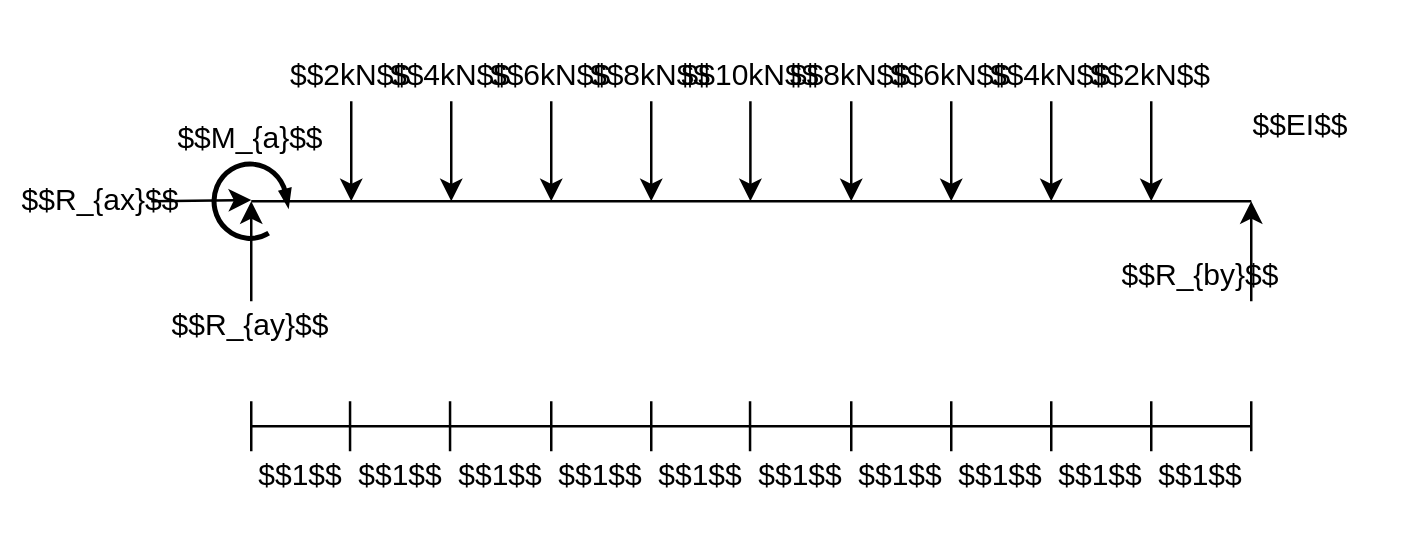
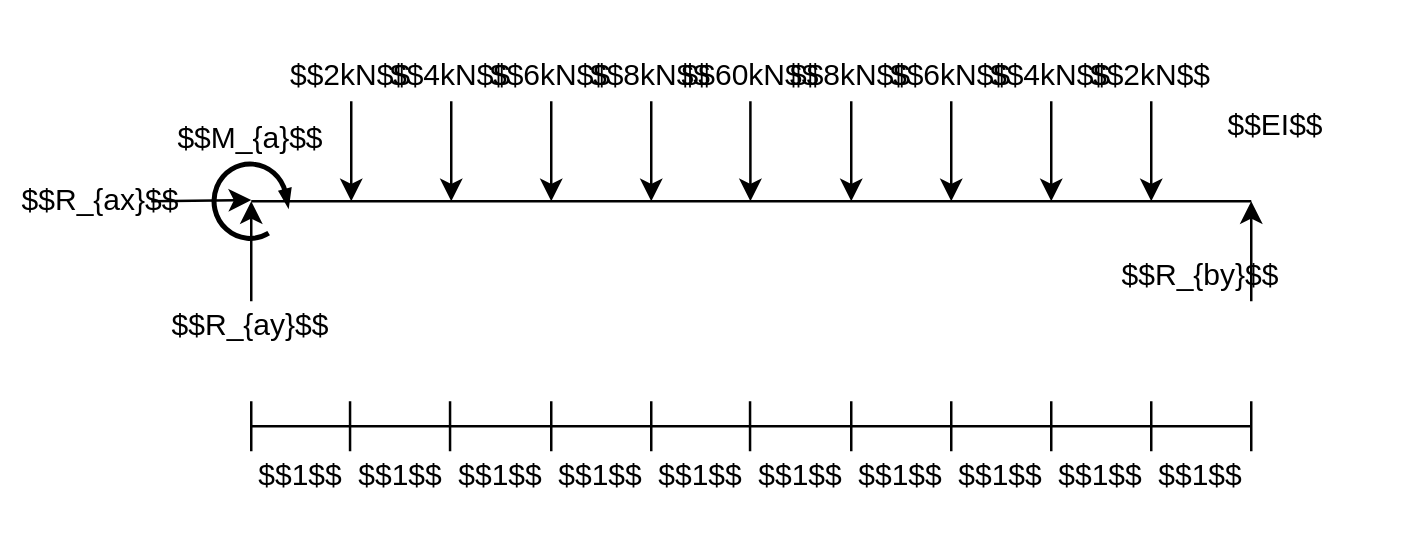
node "$$10kN$$": label "$$10kN$$" -> "$$60kN$$"
node "$$EI$$": moved (1301, 126) -> (1276, 126)
